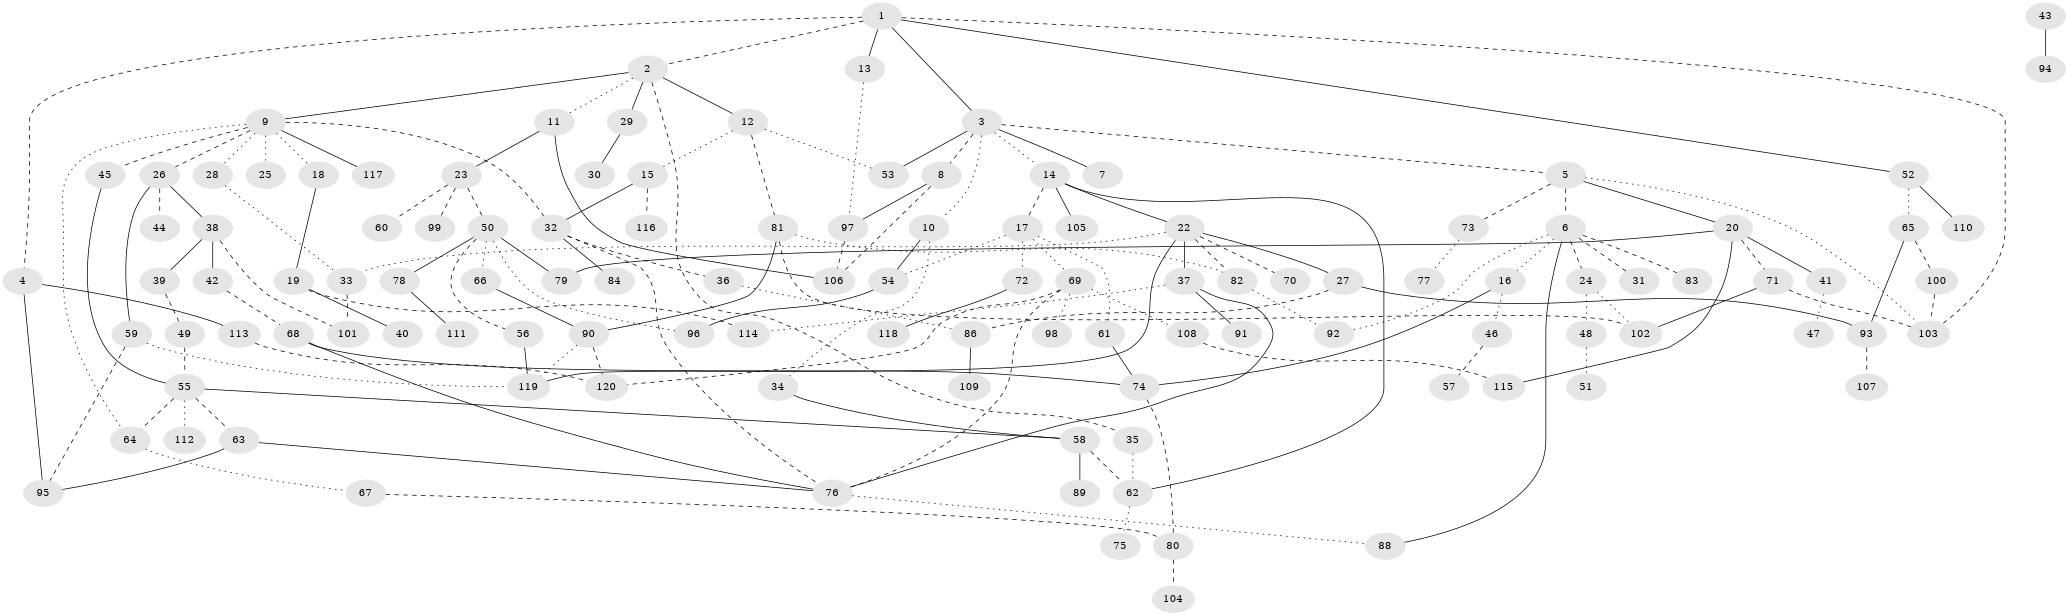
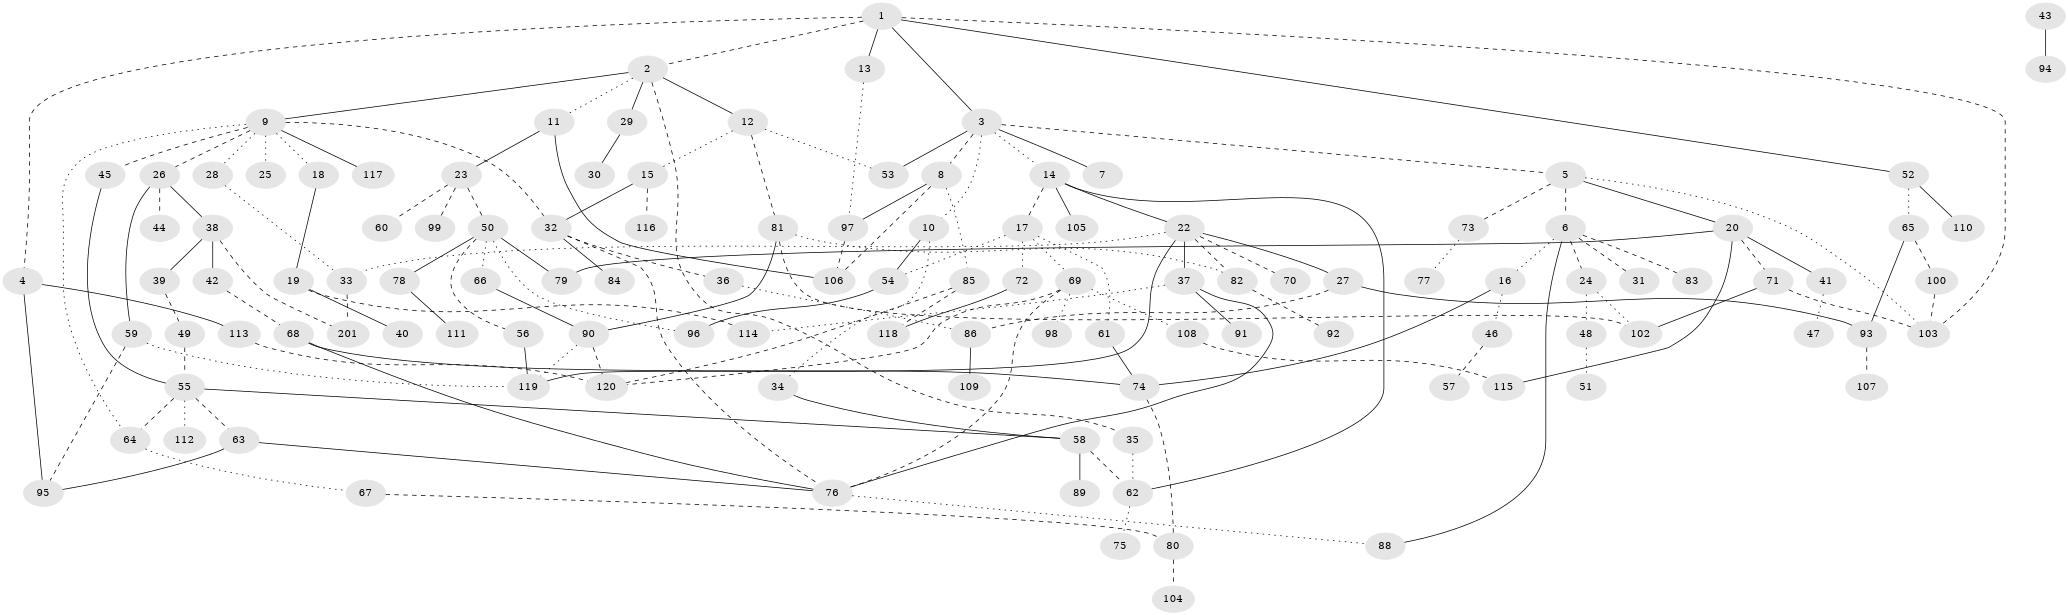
node "85": added
edge "6" -- "92": removed
edge "82" -- "92": style dotted -> dashed
node "101": label "101" -> "201"
